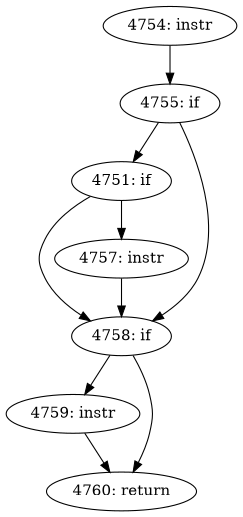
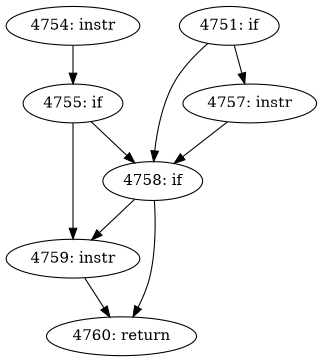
edge "4755: if" -> "4751: if": now "4755: if" -> "4759: instr"
